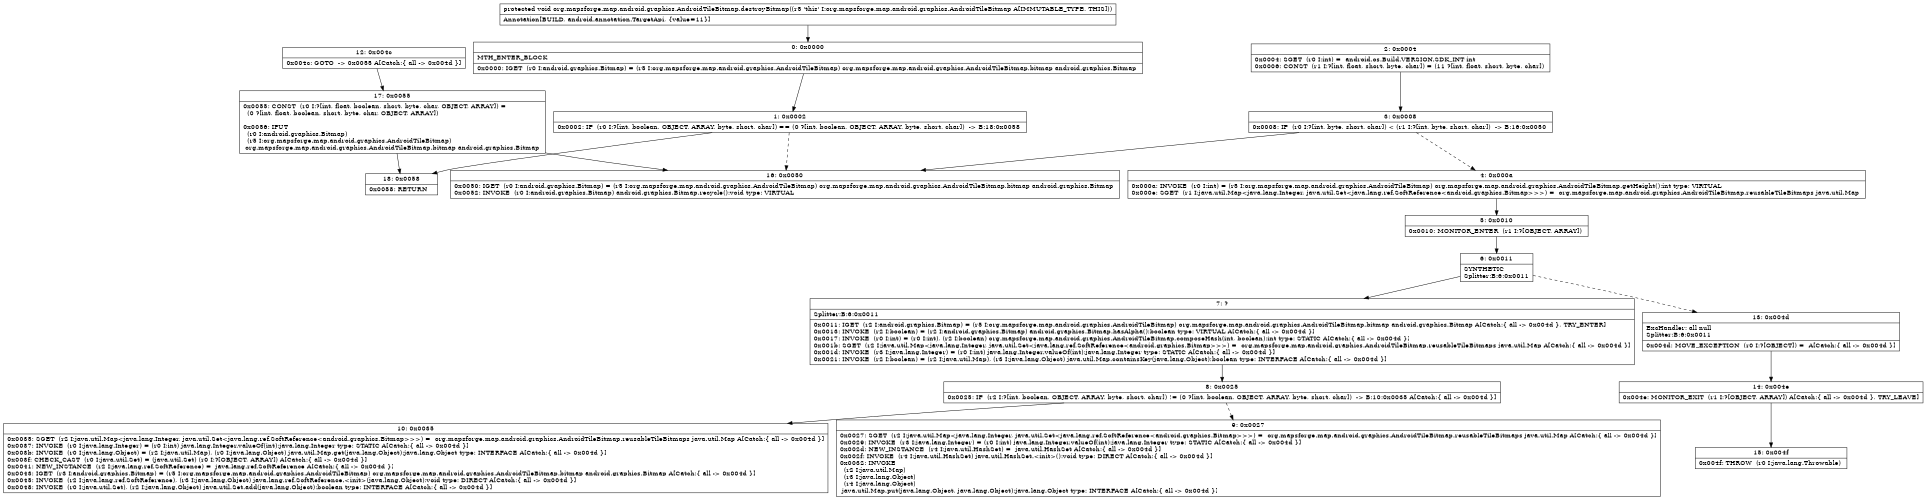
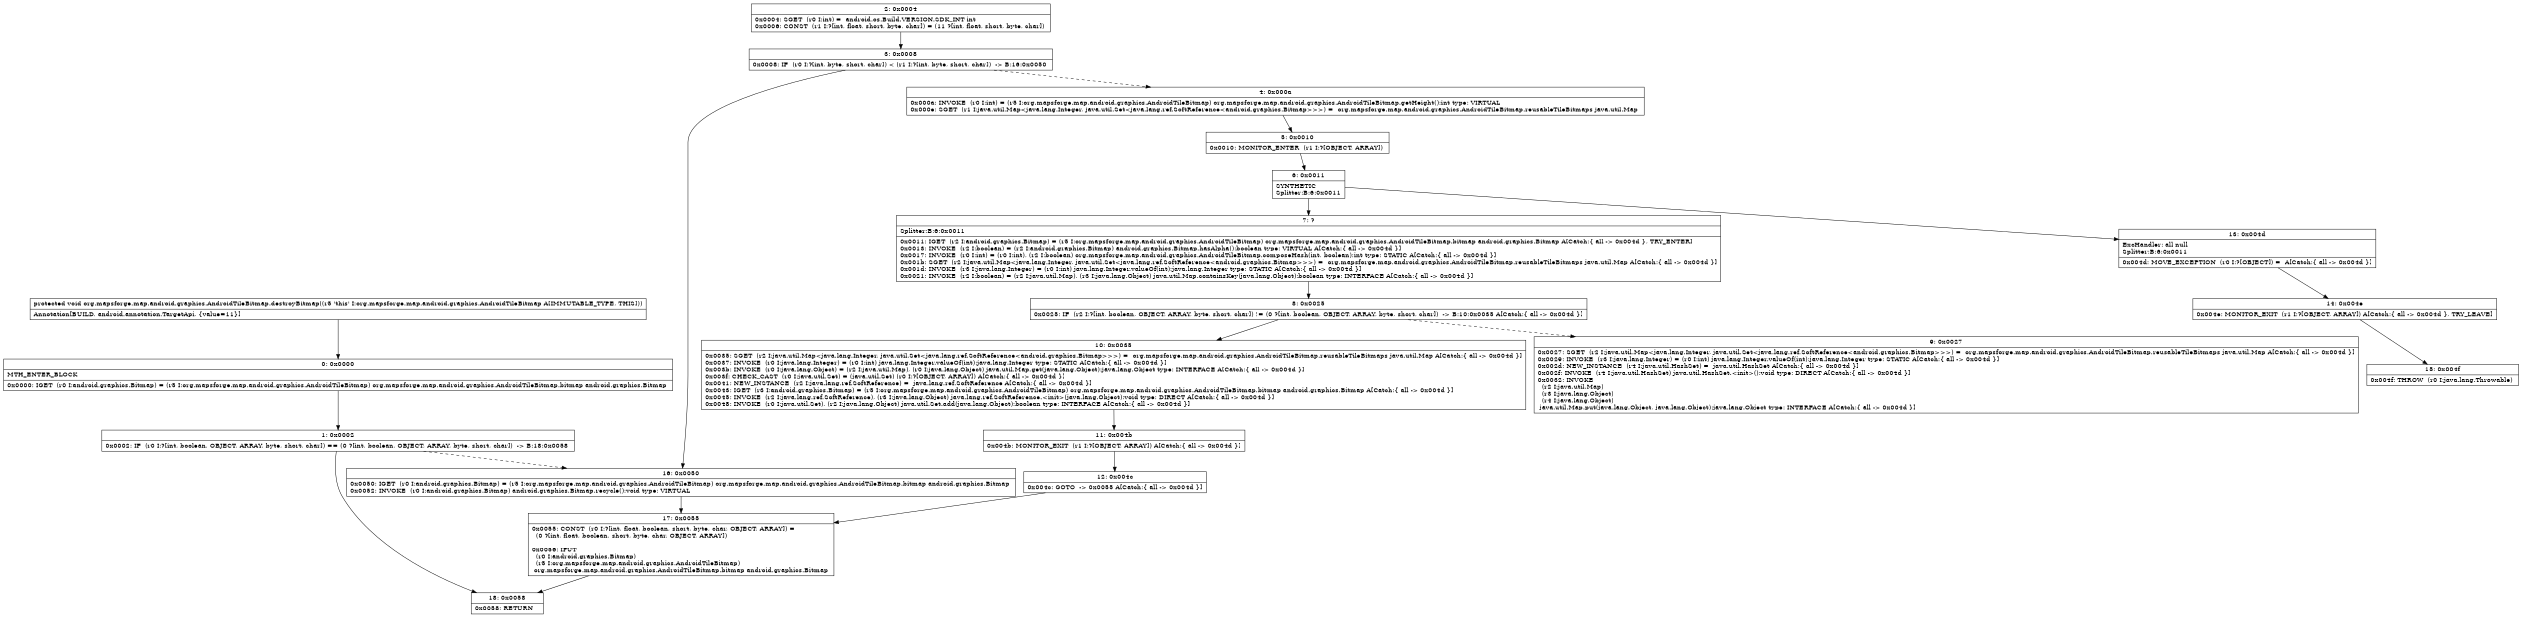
edge "17: 0x0055" -> "16: 0x0050": reversed
edge "6: 0x0011" -> "13: 0x004d": style dashed -> solid
node "11: 0x004b": added
